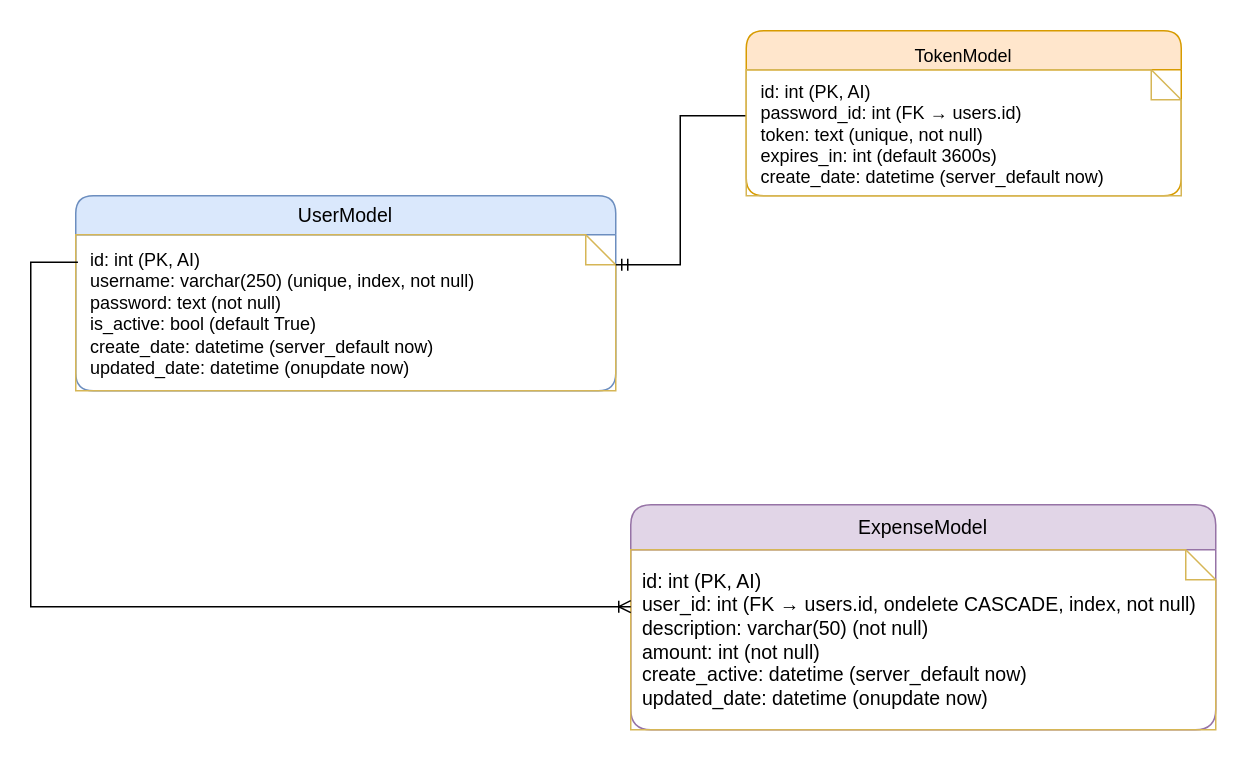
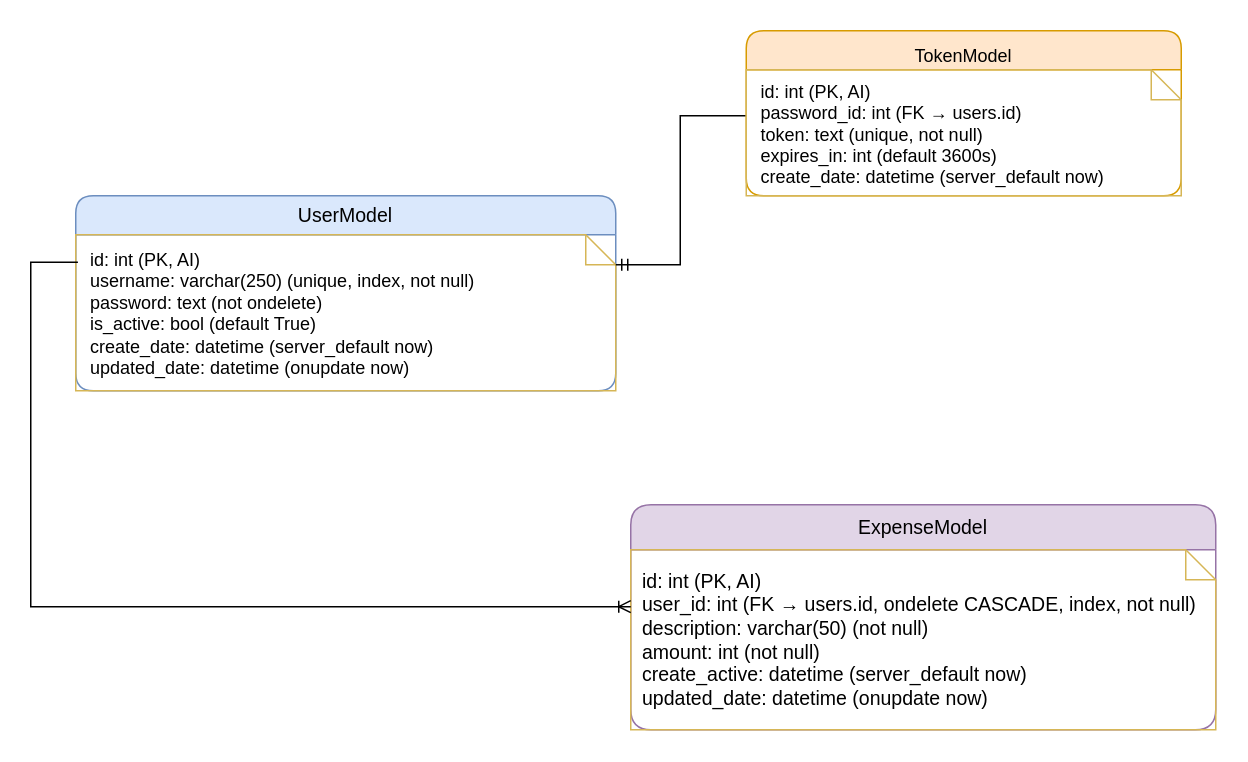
node "id: int (PK, AI) username: varchar(250) (unique, index, not null) password: text (not null) is_active: bool (default True) create_date: datetime (server_default now) updated_date: datetime (onupdate now)": label "id: int (PK, AI) username: varchar(250) (unique, index, not null) password: text (not null) is_active: bool (default True) create_date: datetime (server_default now) updated_date: datetime (onupdate now)" -> "id: int (PK, AI) username: varchar(250) (unique, index, not null) password: text (not ondelete) is_active: bool (default True) create_date: datetime (server_default now) updated_date: datetime (onupdate now)"
